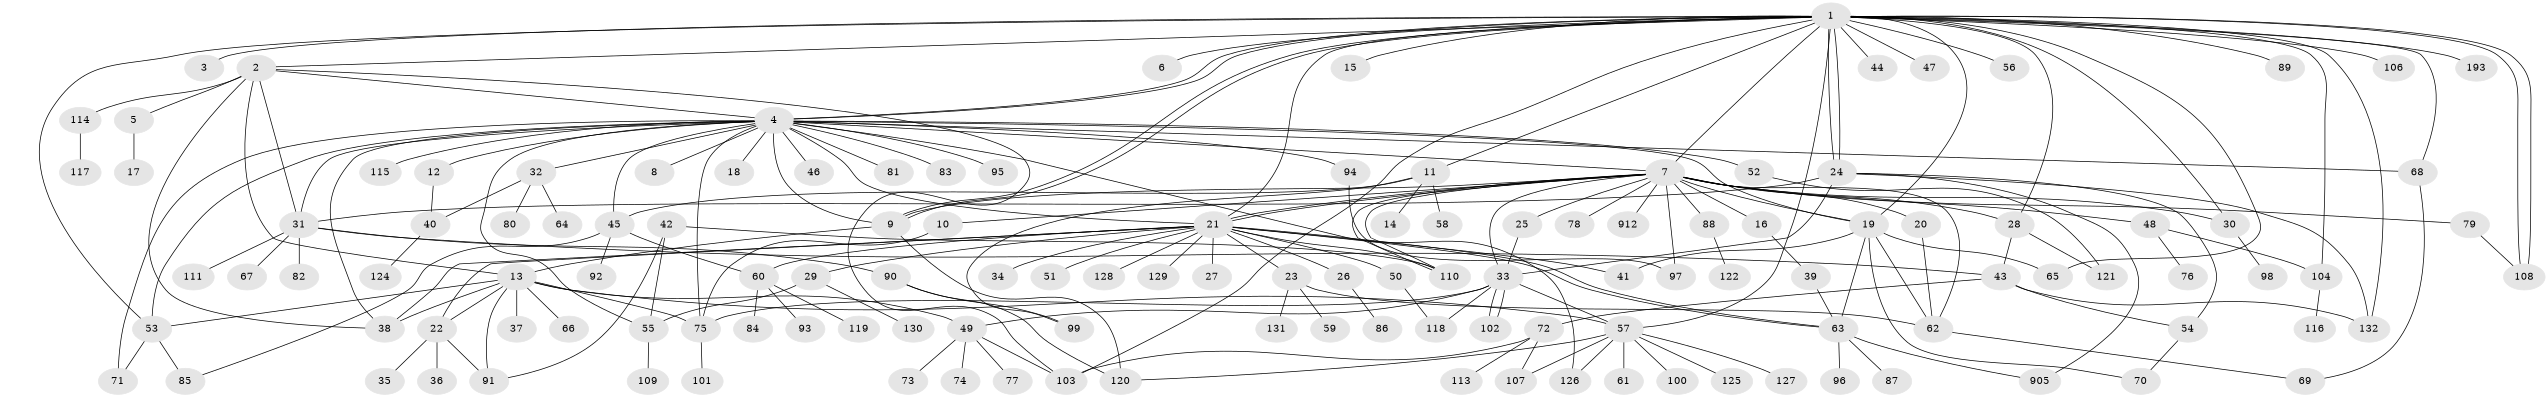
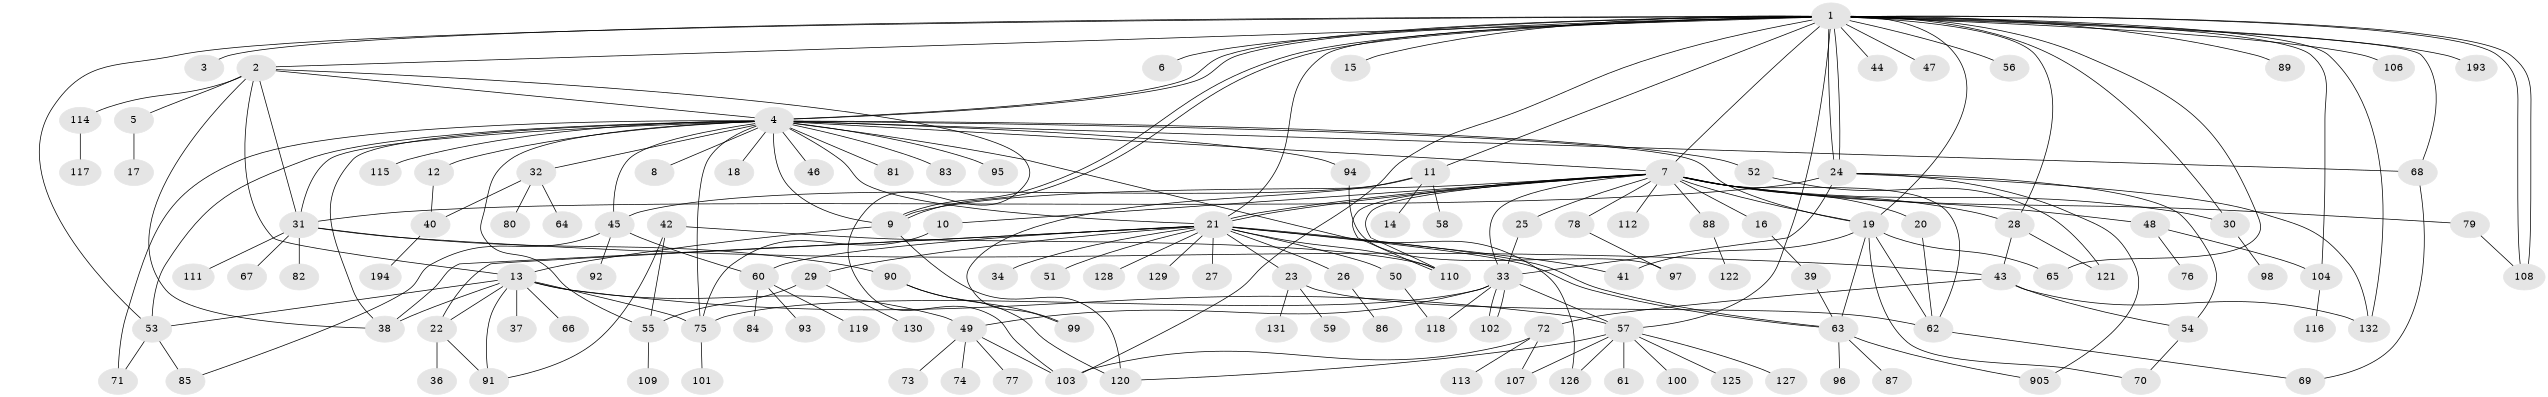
node "912": label "912" -> "112"
edge "7" -- "97": now "78" -- "97"
node "124": label "124" -> "194"
node "35": removed
